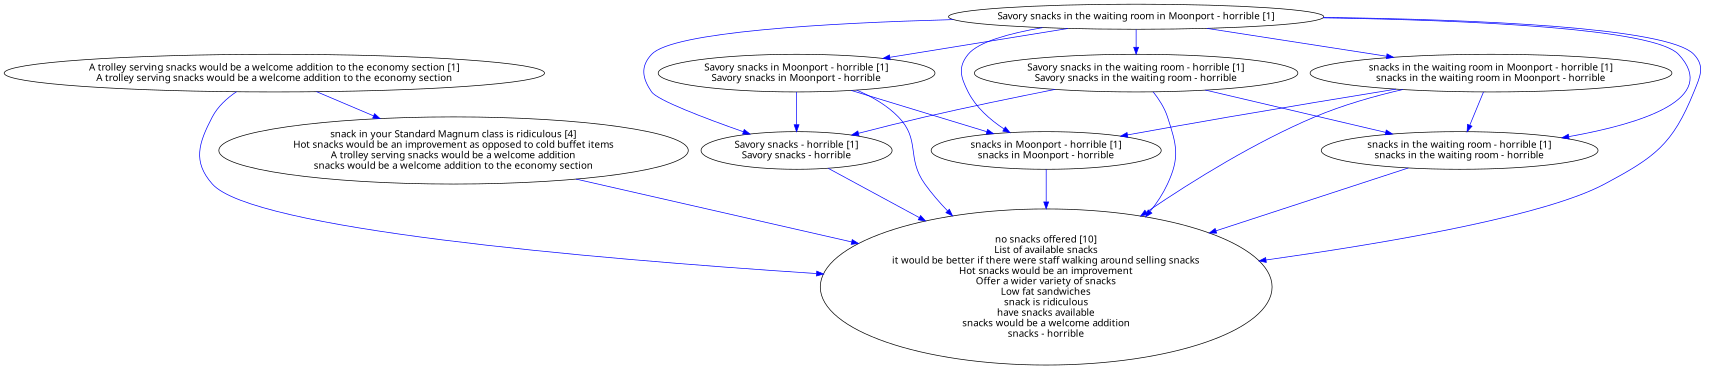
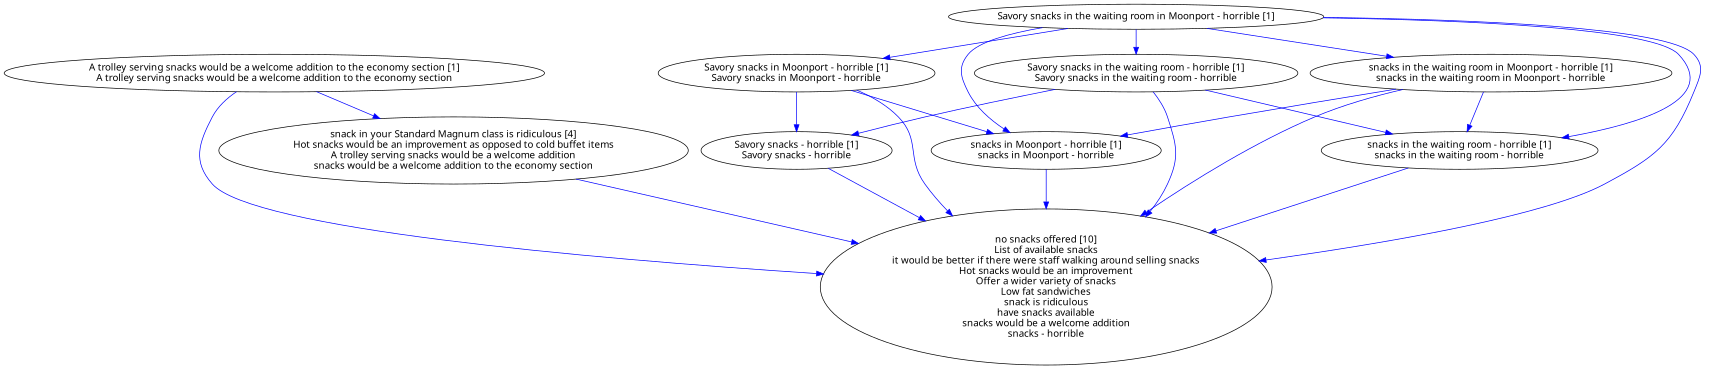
edge "Savory snacks in the waiting room in Moonport - horrible [1]" -> "Savory snacks - horrible [1] Savory snacks - horrible": removed
